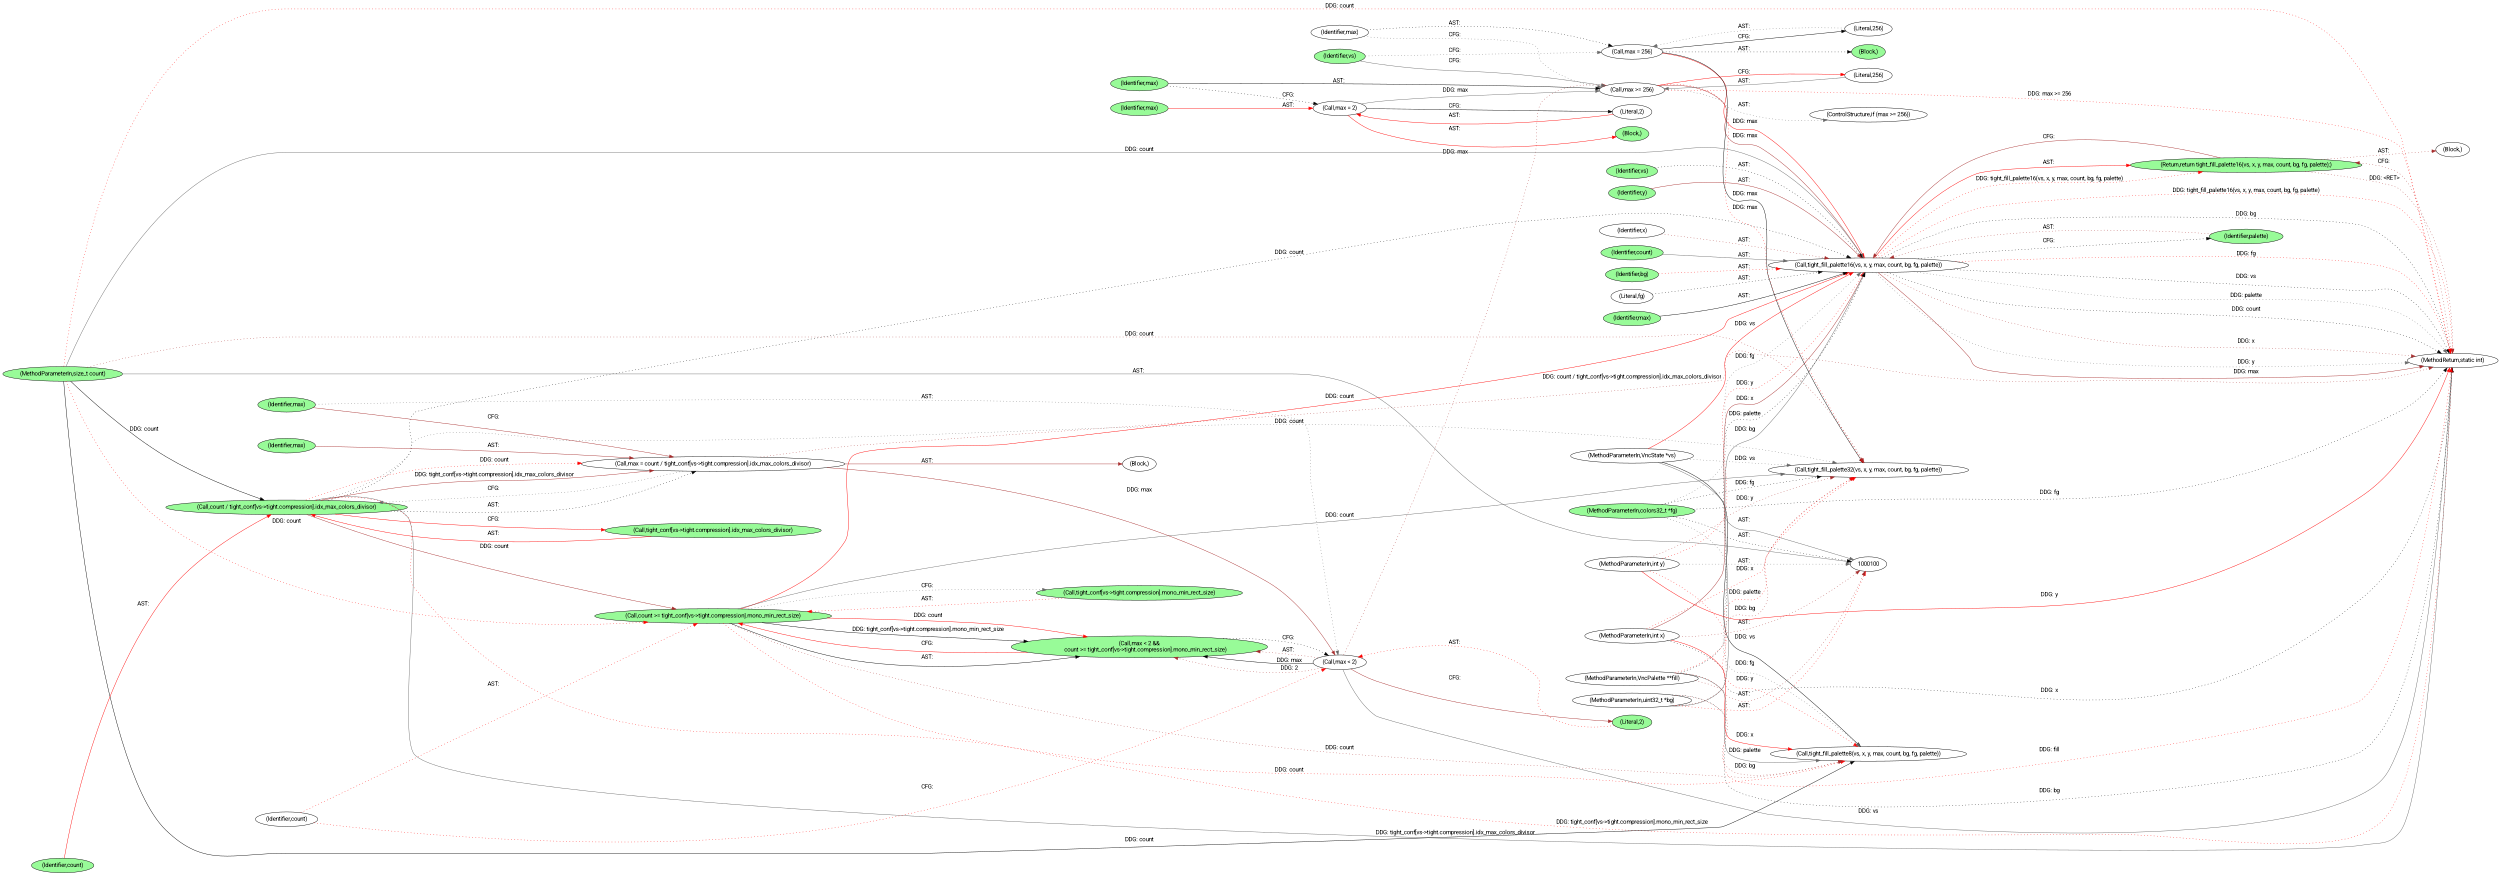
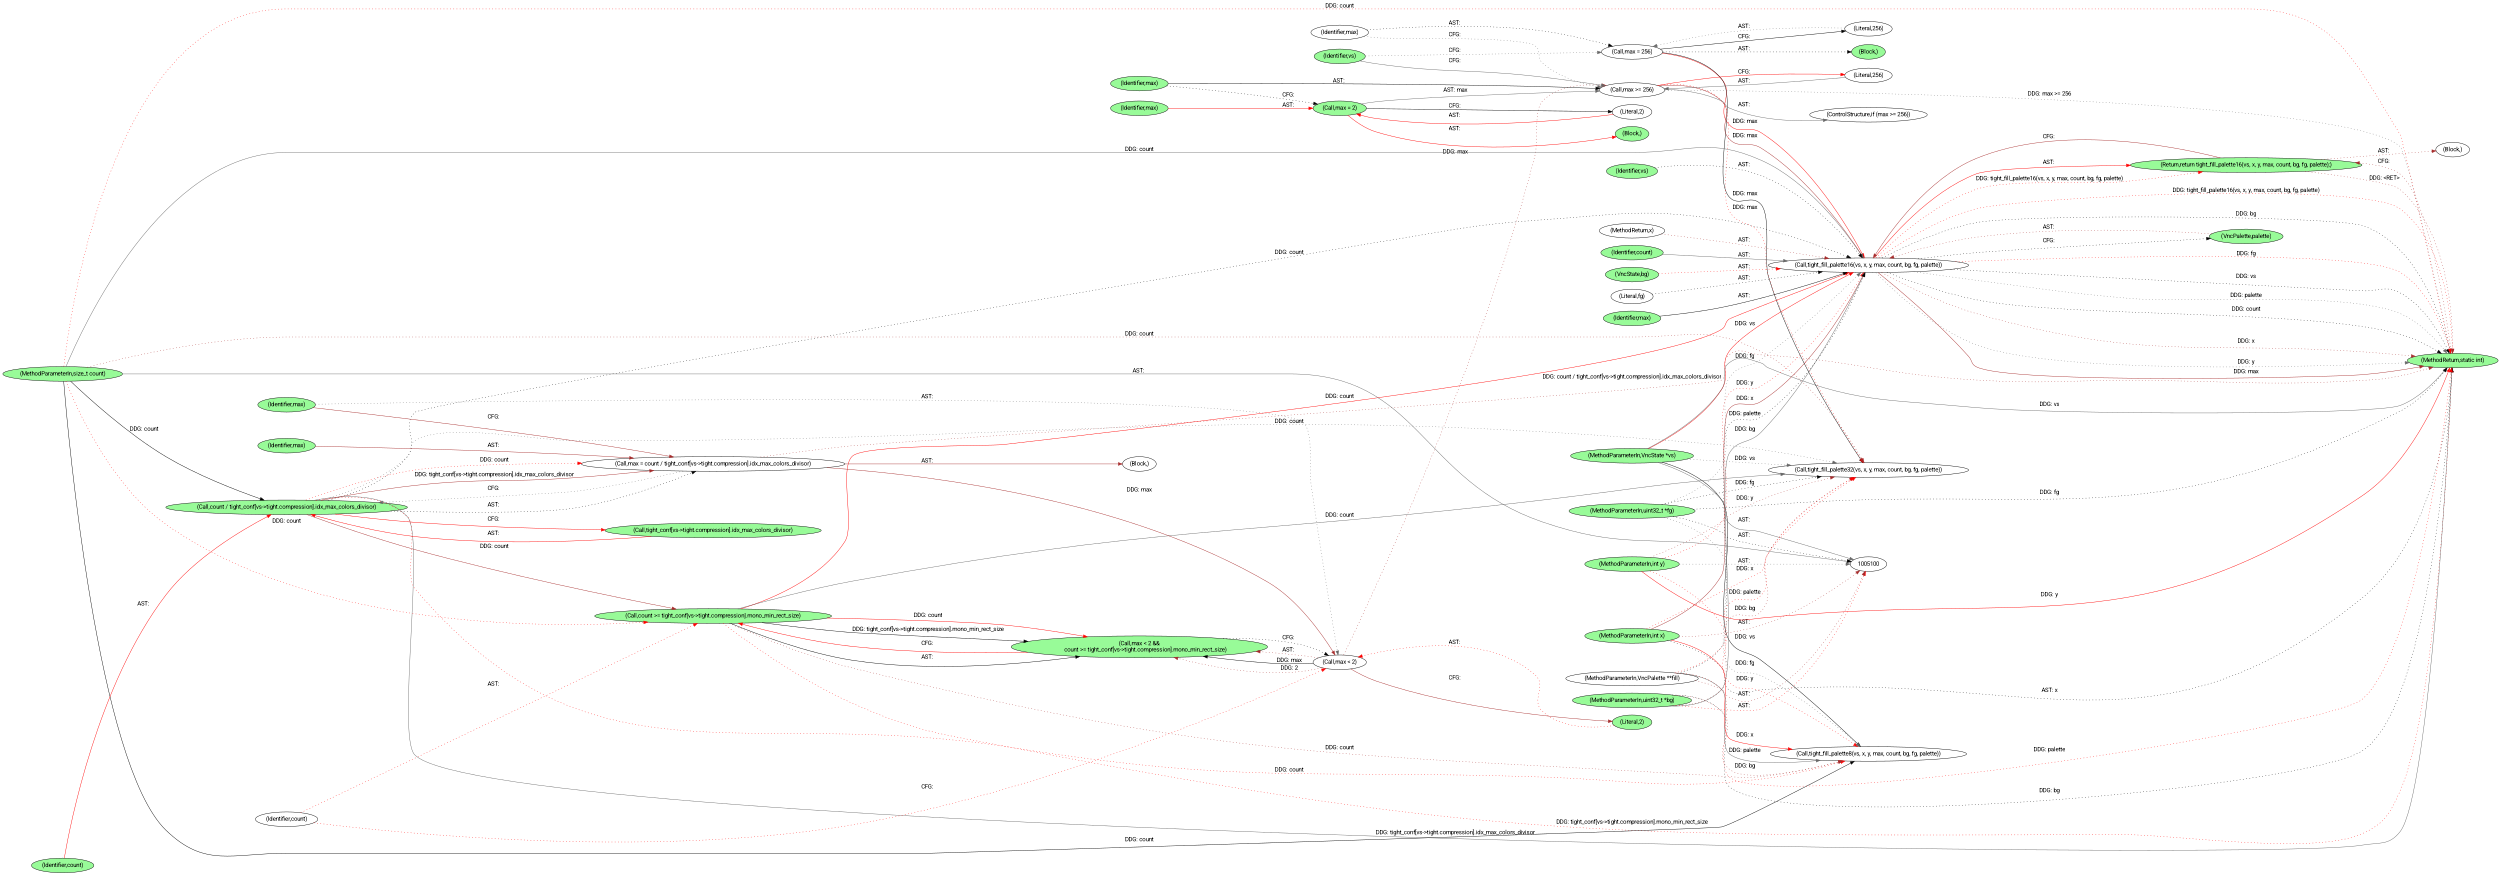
edge "(Call,max = 2)" -> "(Call,max >= 256)": label "DDG: max" -> "AST: max"
edge "(Call,max >= 256)" -> "(MethodReturn,static int)": color red -> gray40
node "(Call,max = 2)": fillcolor white -> palegreen
edge "(Call,max >= 256)" -> "(ControlStructure,if (max >= 256))": style dotted -> solid
node "(Identifier,y)": removed
node "(Identifier,x)": label "(Identifier,x)" -> "(MethodReturn,x)"
node "(Identifier,palette)": label "(Identifier,palette)" -> "(VncPalette,palette)"
node "(Identifier,bg)": label "(Identifier,bg)" -> "(VncState,bg)"
node "(MethodReturn,static int)": fillcolor white -> palegreen
node "(MethodParameterIn,VncState *vs)": fillcolor white -> palegreen
node "(MethodParameterIn,colors32_t *fg)": label "(MethodParameterIn,colors32_t *fg)" -> "(MethodParameterIn,uint32_t *fg)"
node "(MethodParameterIn,int y)": fillcolor white -> palegreen
node "1000100": label "1000100" -> "1005100"
node "(Call,tight_conf[vs->tight.compression].mono_min_rect_size)": removed
node "(MethodParameterIn,int x)": fillcolor white -> palegreen
edge "(MethodParameterIn,int x)" -> "(MethodReturn,static int)": label "DDG: x" -> "AST: x"
node "(MethodParameterIn,uint32_t *bg)": fillcolor white -> palegreen
edge "(MethodParameterIn,VncPalette **fill)" -> "(MethodReturn,static int)": label "DDG: fill" -> "DDG: palette"
edge "(Call,max < 2)" -> "(MethodReturn,static int)": now "(MethodParameterIn,VncState *vs)" -> "(MethodReturn,static int)"
